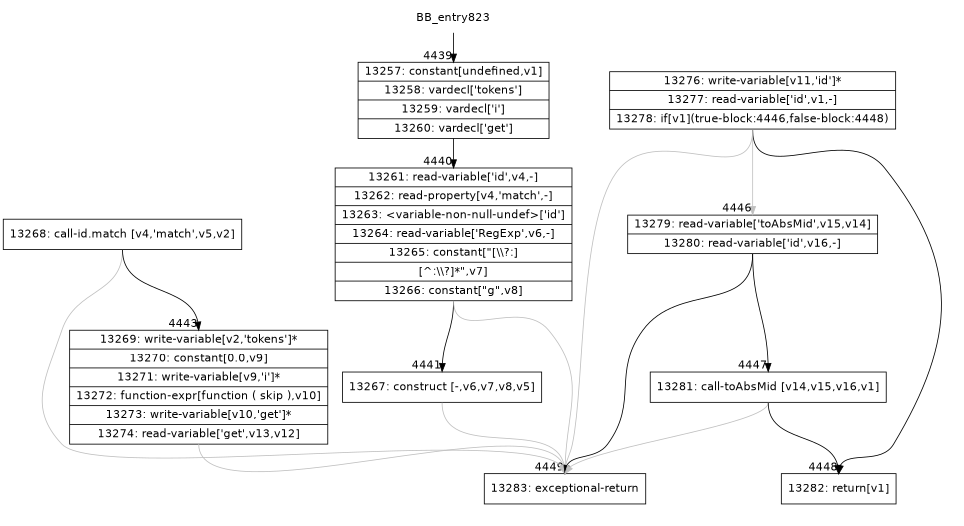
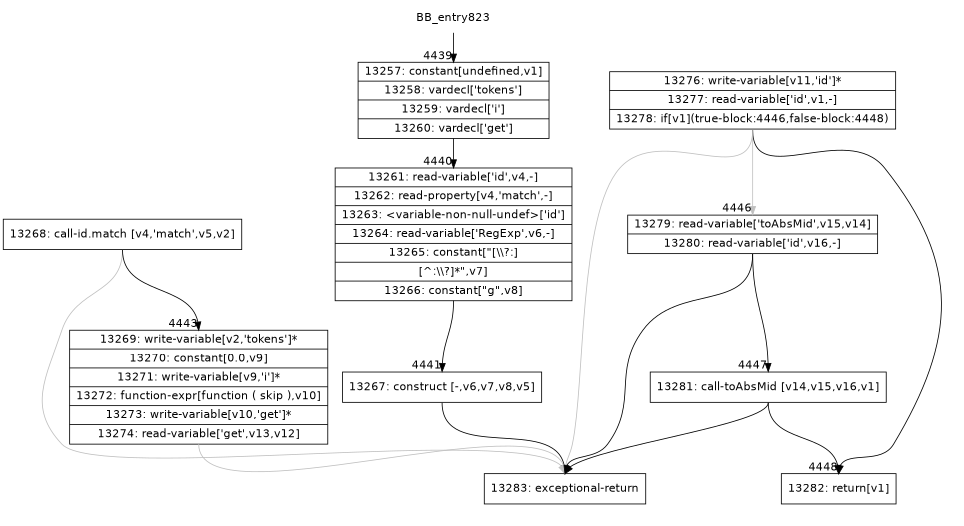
edge "13261: read-variable['id',v4,-]" -> "13283: exceptional-return": removed
edge "13281: call-toAbsMid [v14,v15,v16,v1]" -> "13283: exceptional-return": color gray -> black
edge "13267: construct [-,v6,v7,v8,v5]" -> "13283: exceptional-return": color gray -> black
